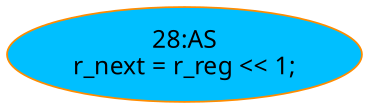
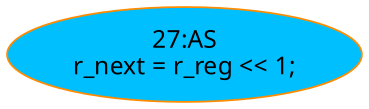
node "28:AS r_next = r_reg << 1;": label "28:AS r_next = r_reg << 1;" -> "27:AS r_next = r_reg << 1;"
